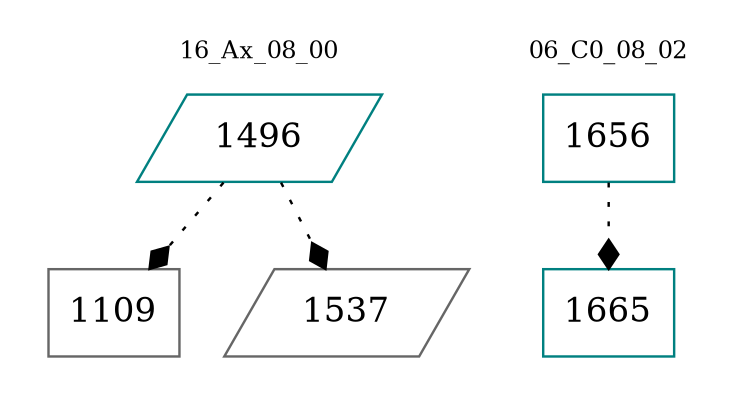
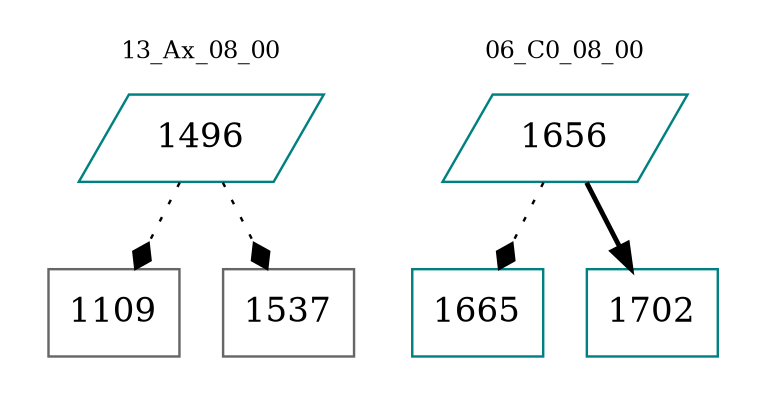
cluster "16_Ax_08_00": label "16_Ax_08_00" -> "13_Ax_08_00"
cluster "06_C0_08_02": label "06_C0_08_02" -> "06_C0_08_00"
node "1656": shape box -> parallelogram
node "1537": shape parallelogram -> box
node "1702": added
